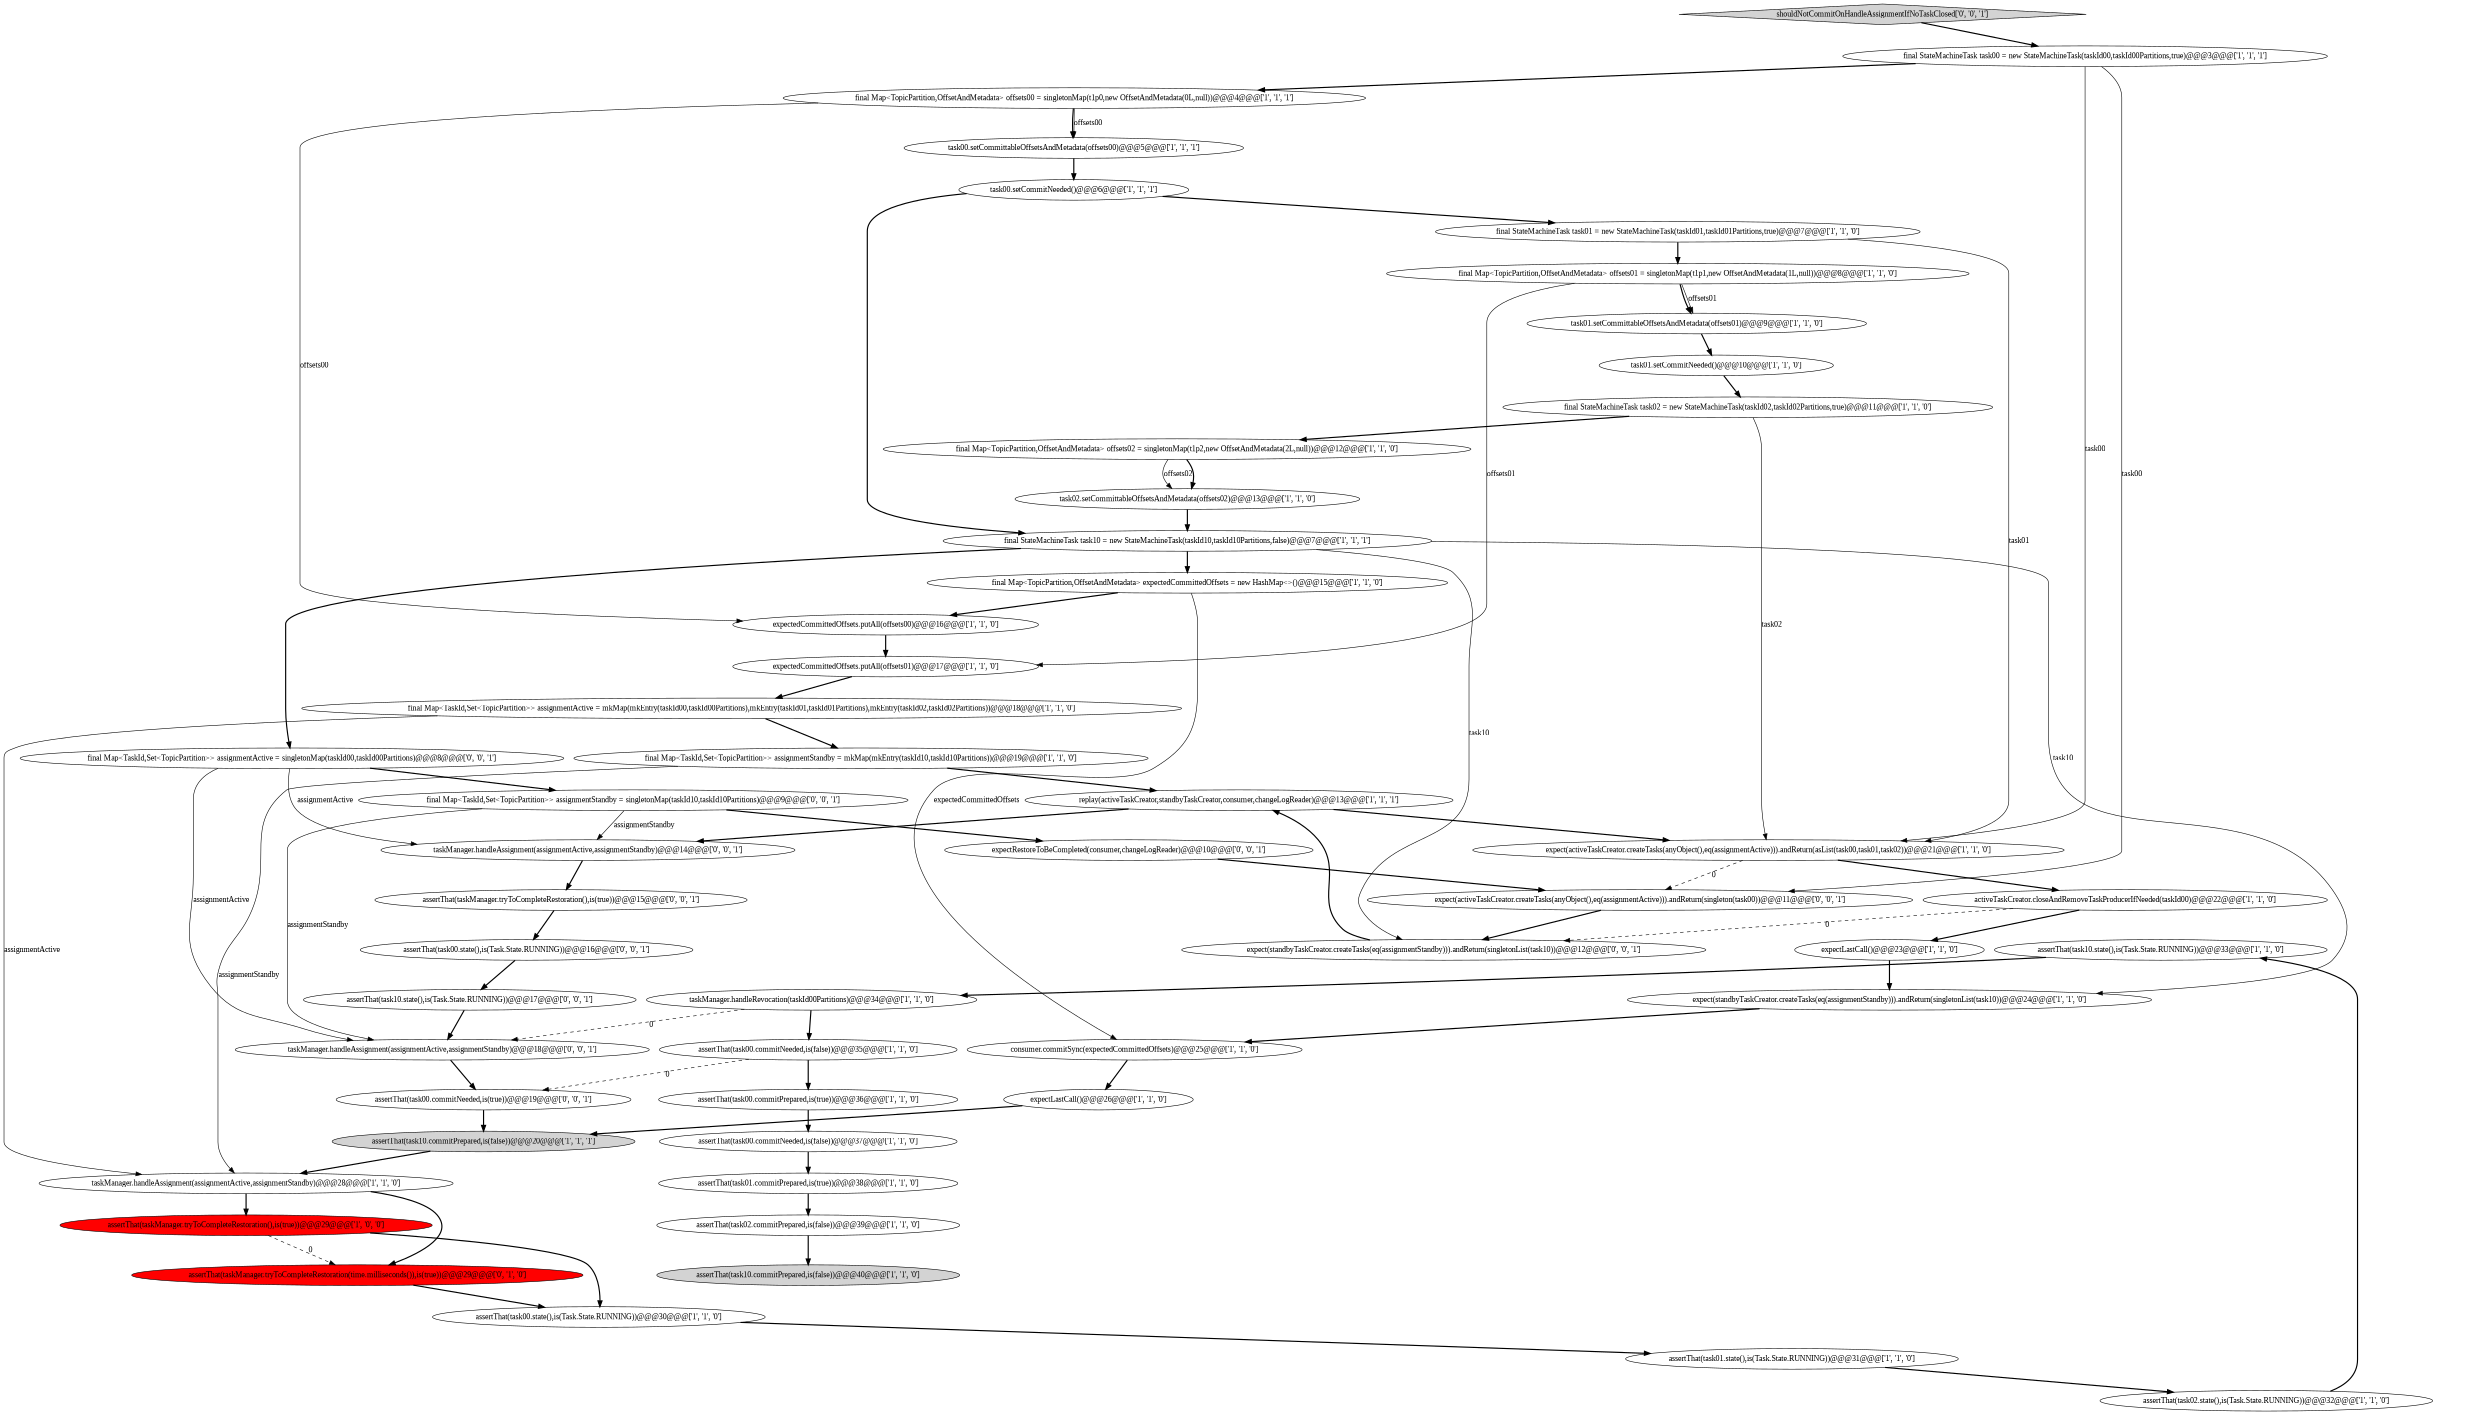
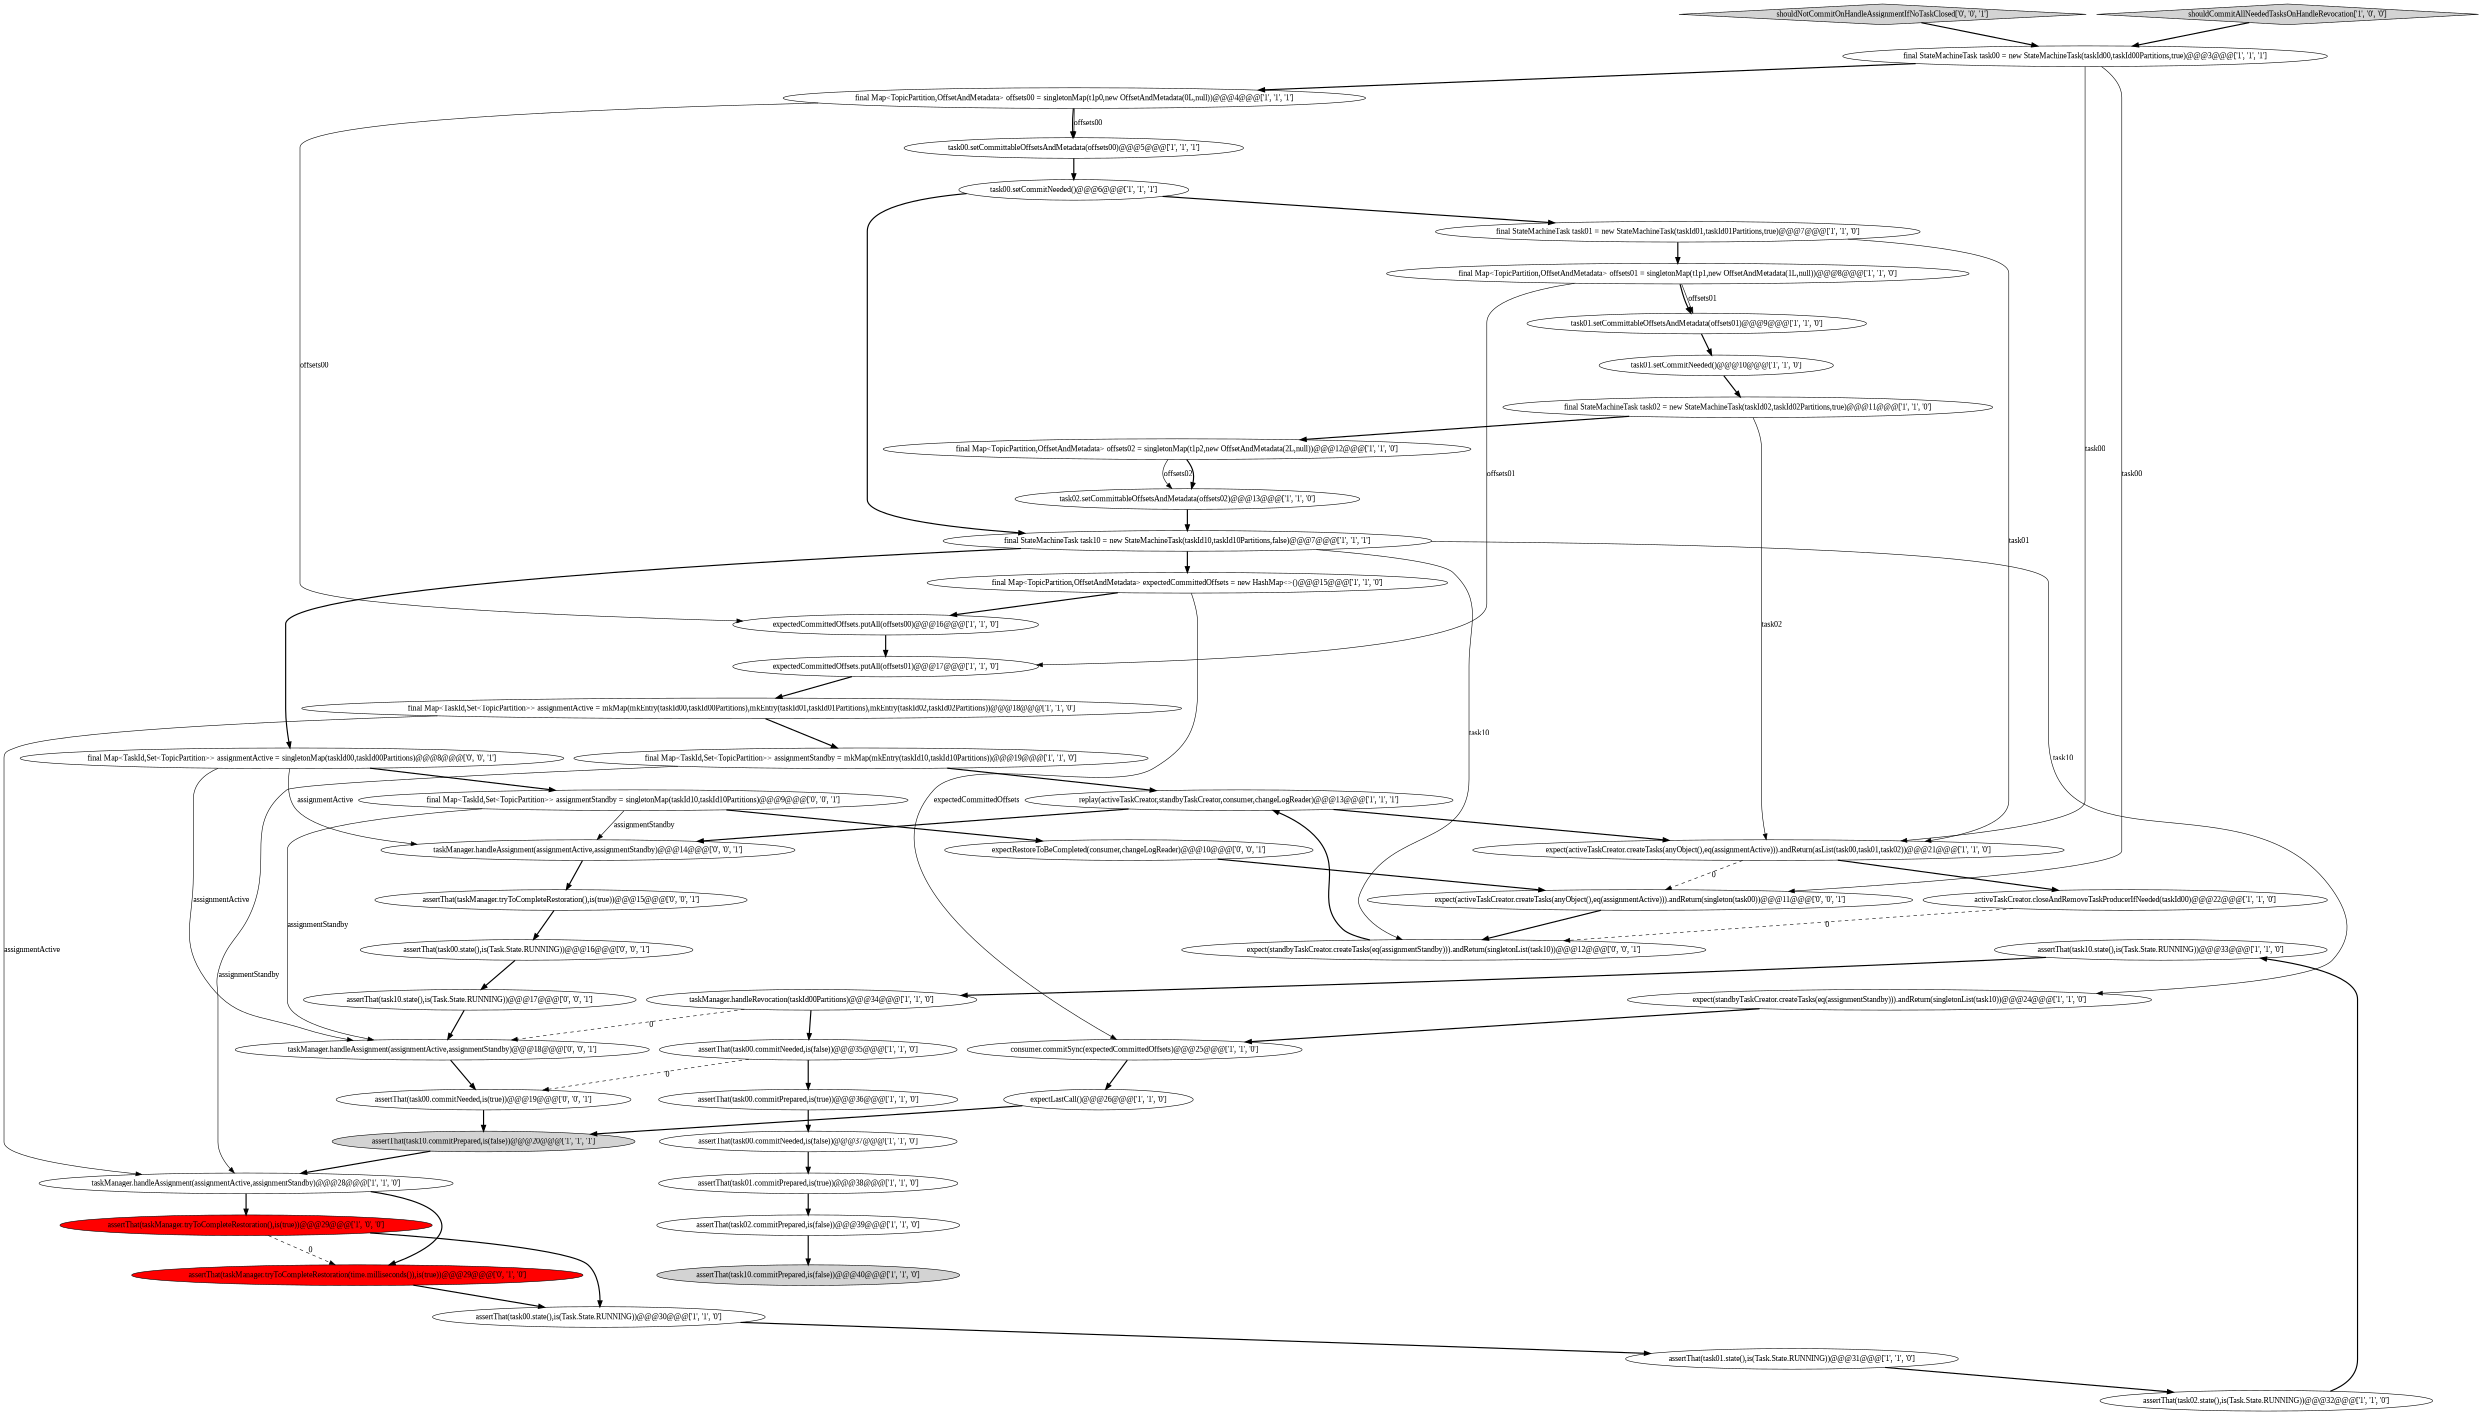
node "shouldCommitAllNeededTasksOnHandleRevocation['1', '0', '0']": added
node "expectLastCall()@@@23@@@['1', '1', '0']": removed
